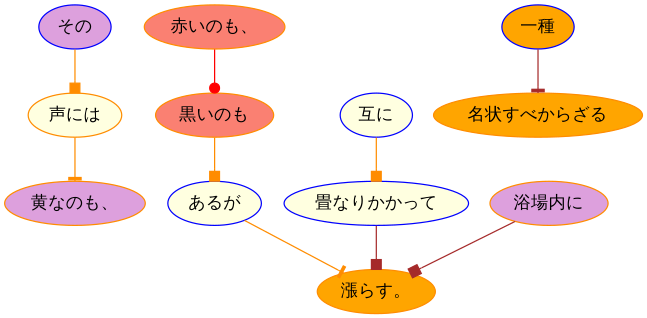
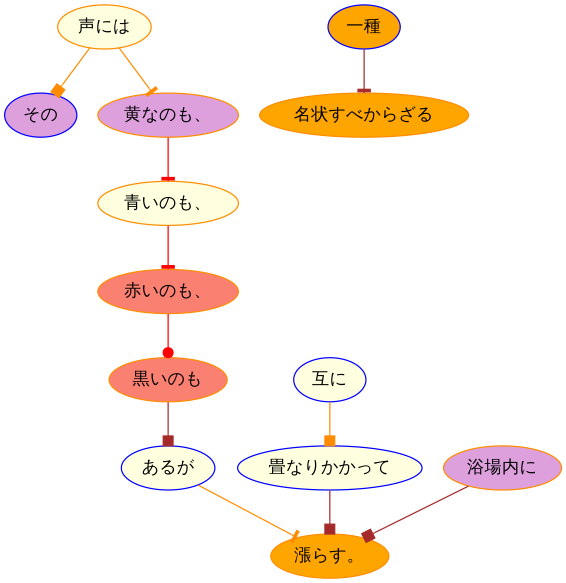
edge "その" -> "声には": reversed
edge "黒いのも" -> "あるが": color darkorange -> brown
node "青いのも、": added
